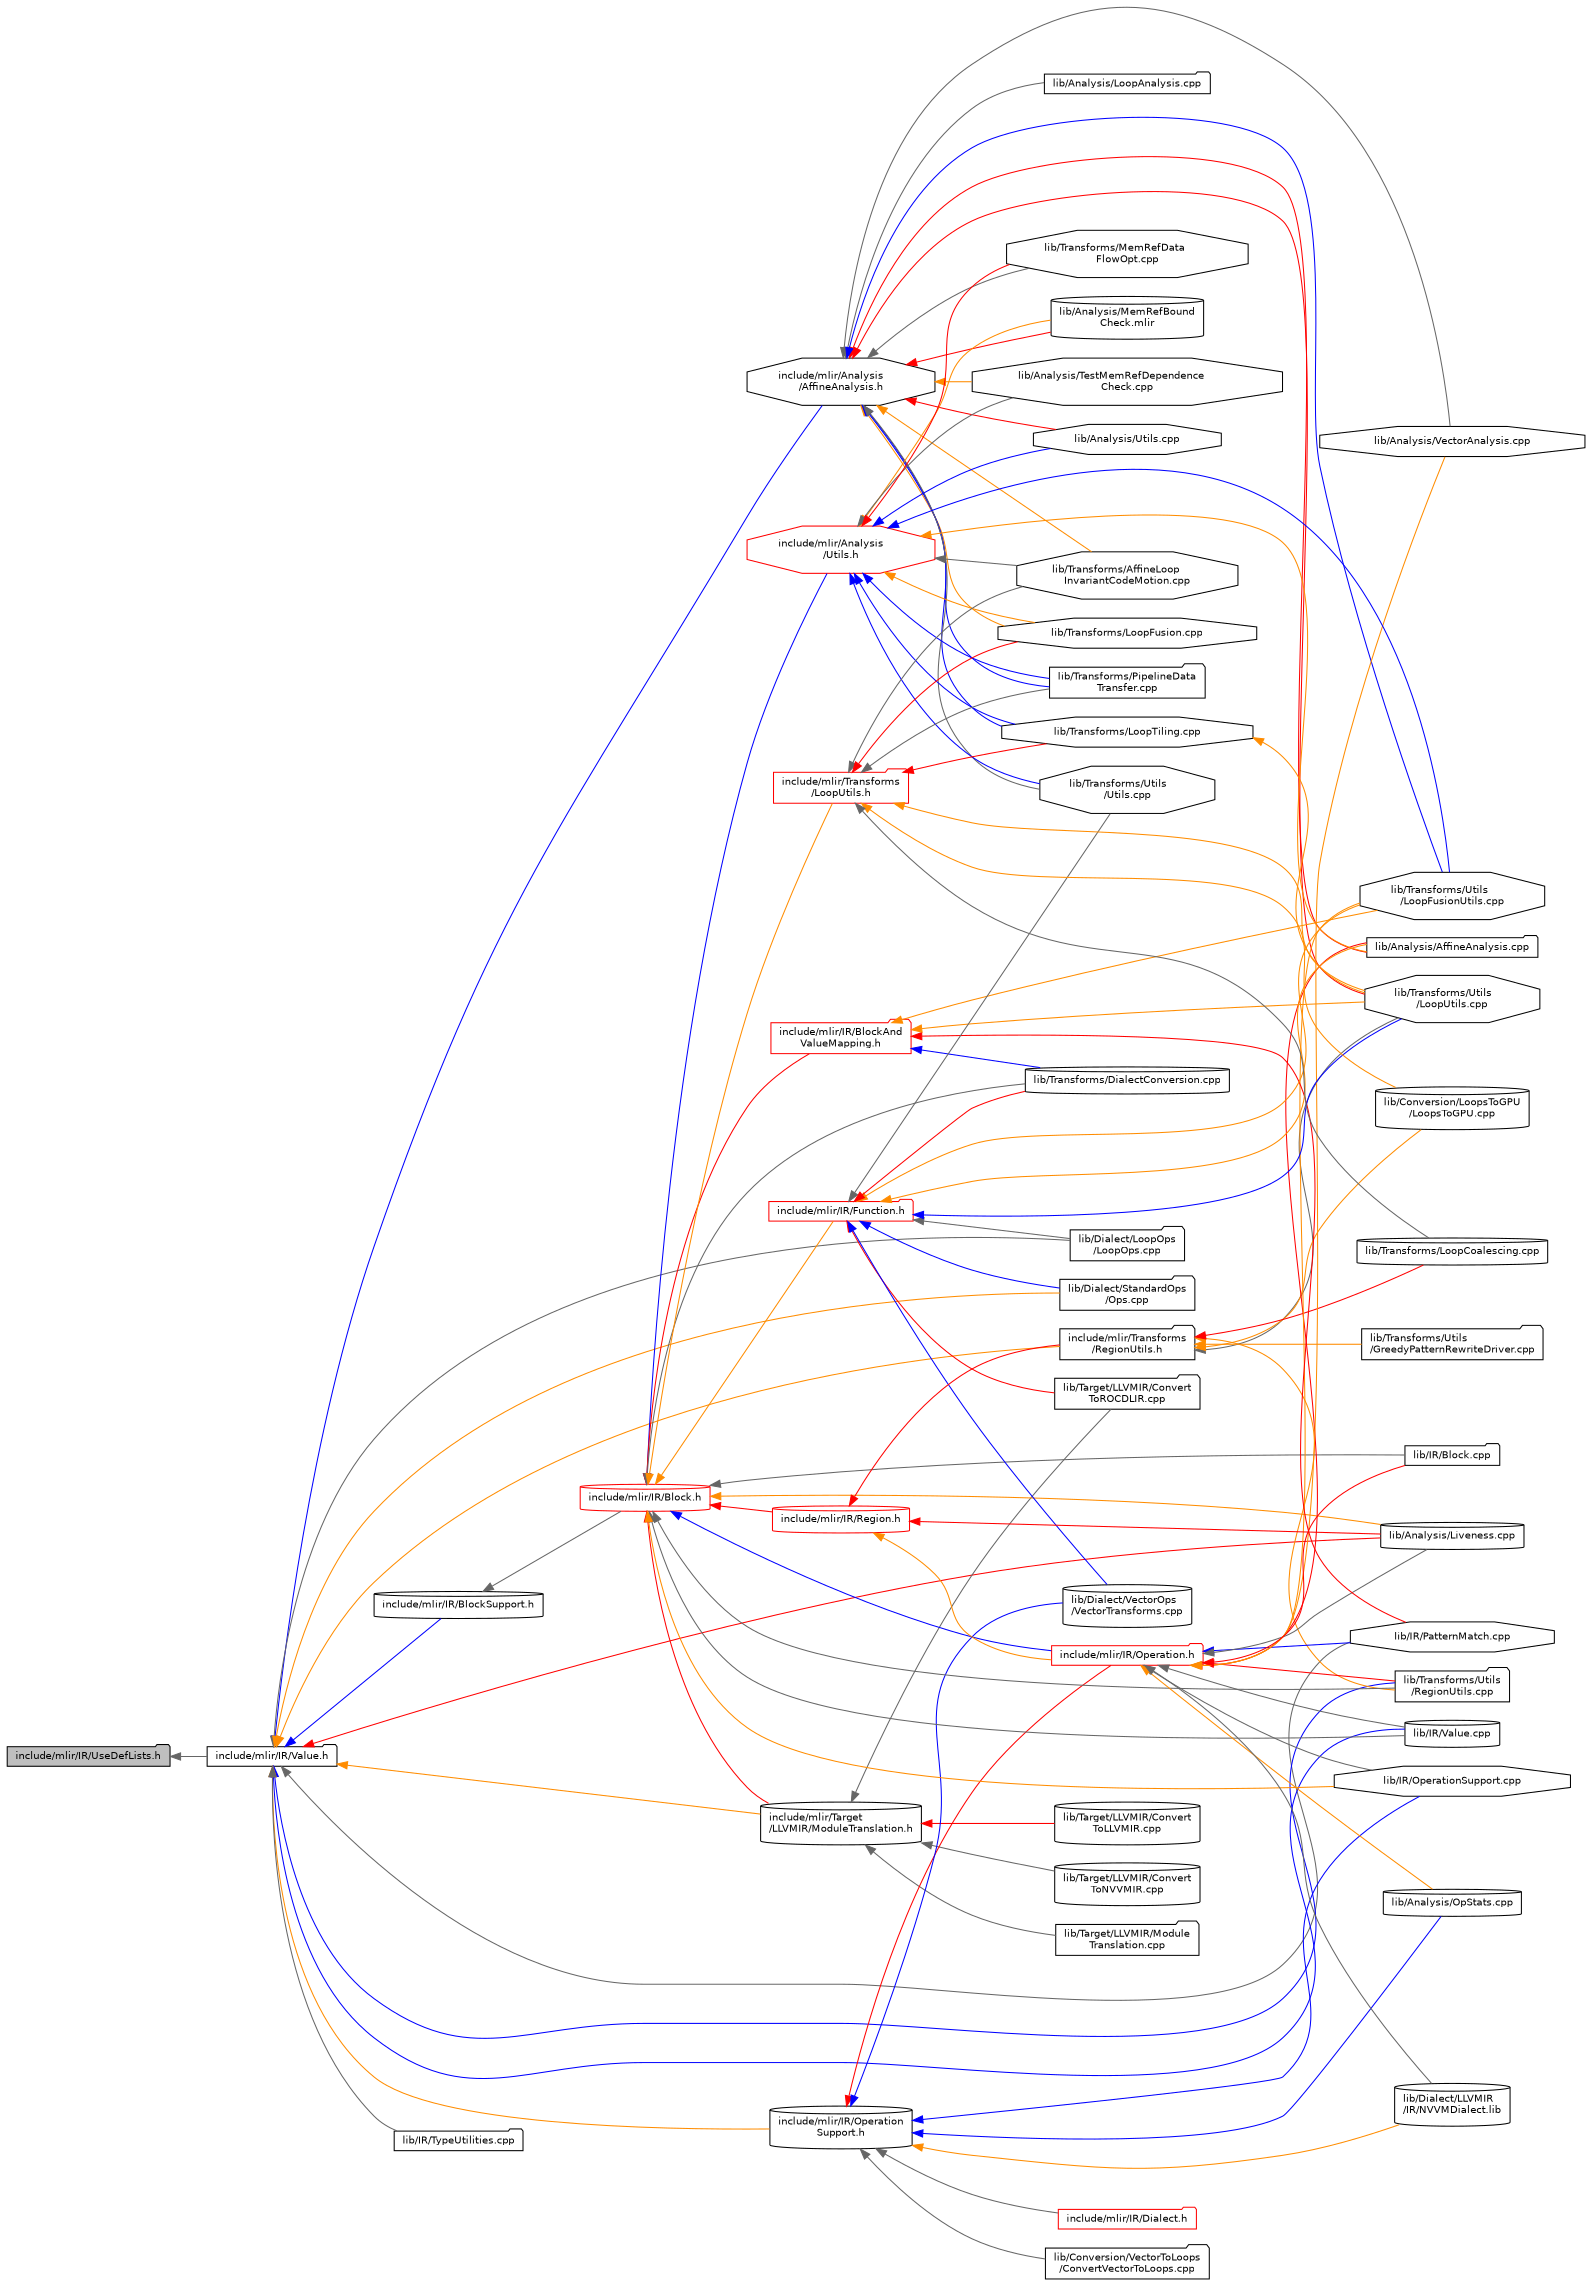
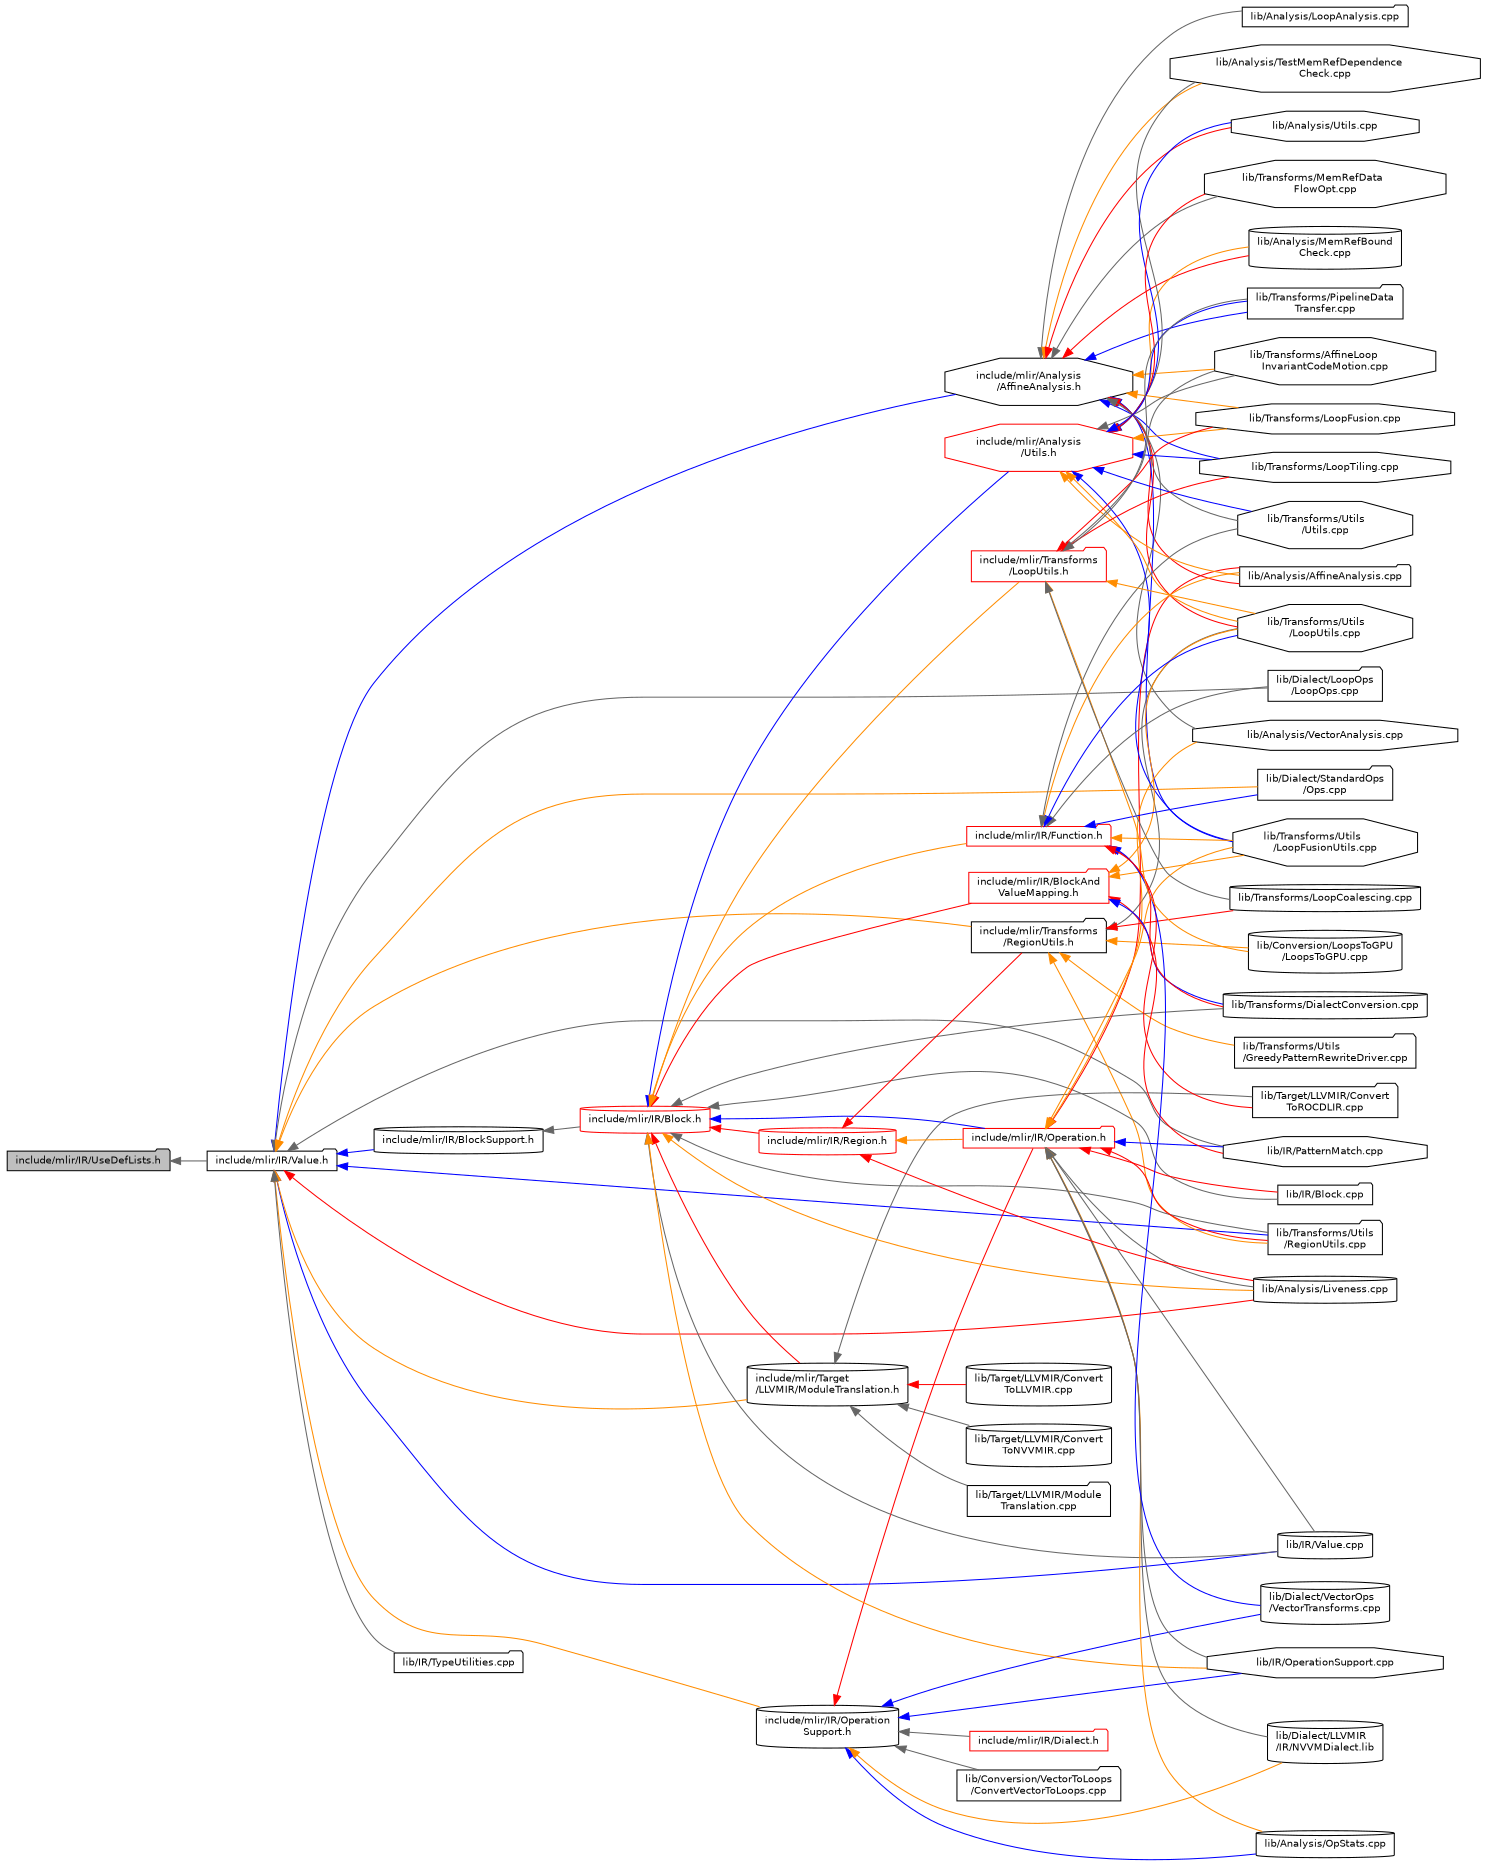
node "lib/Analysis/MemRefBound Check.mlir": label "lib/Analysis/MemRefBound Check.mlir" -> "lib/Analysis/MemRefBound Check.cpp"
edge "lib/Transforms/Utils /LoopUtils.cpp" -> "lib/Transforms/LoopTiling.cpp": now "lib/Transforms/Utils /LoopUtils.cpp" -> "include/mlir/Analysis /Utils.h"
